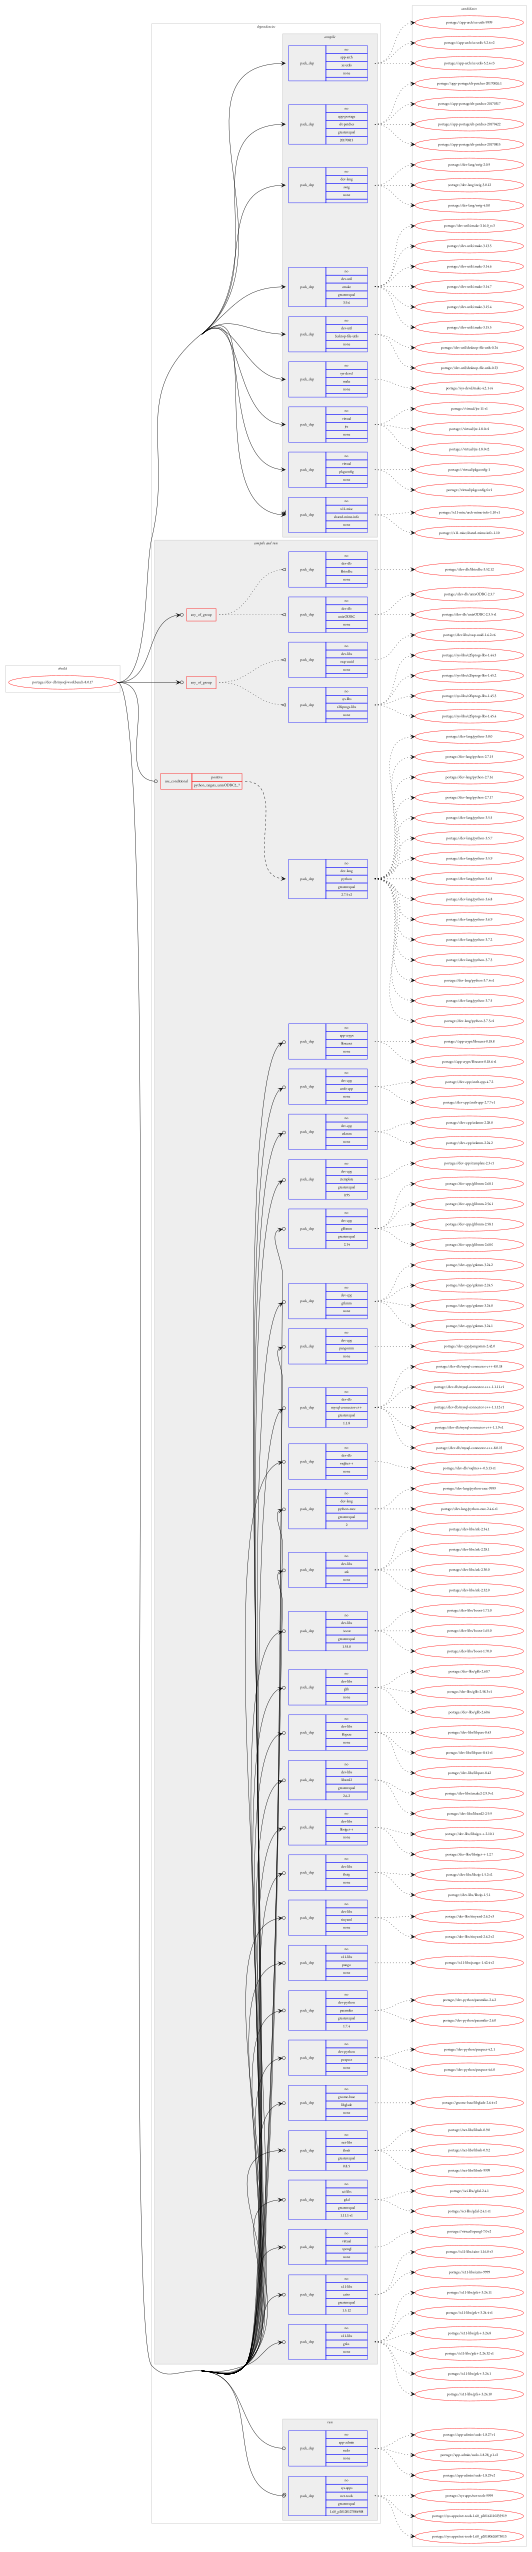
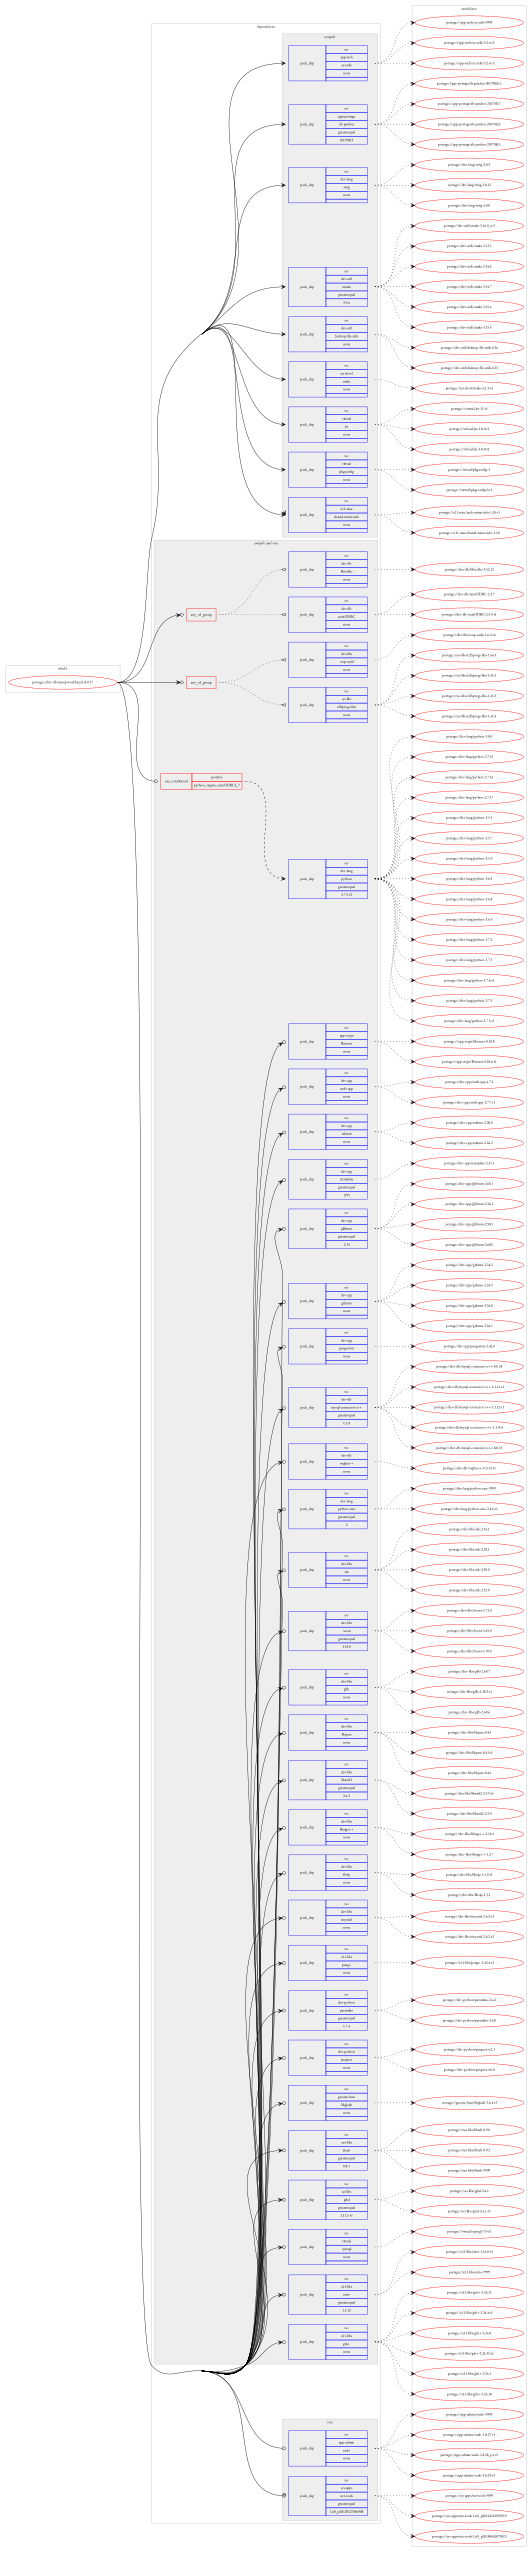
node "portage://dev-libs/cmake2-2.9.9-r1": label "portage://dev-libs/cmake2-2.9.9-r1" -> "portage://dev-libs/libxml2-2.9.9-r1"
node "portage://app-admin/sudo-9999": added
